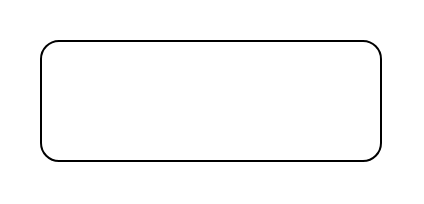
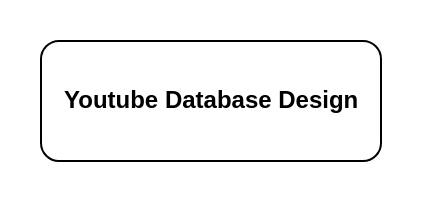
node "Youtube Database Design": added
